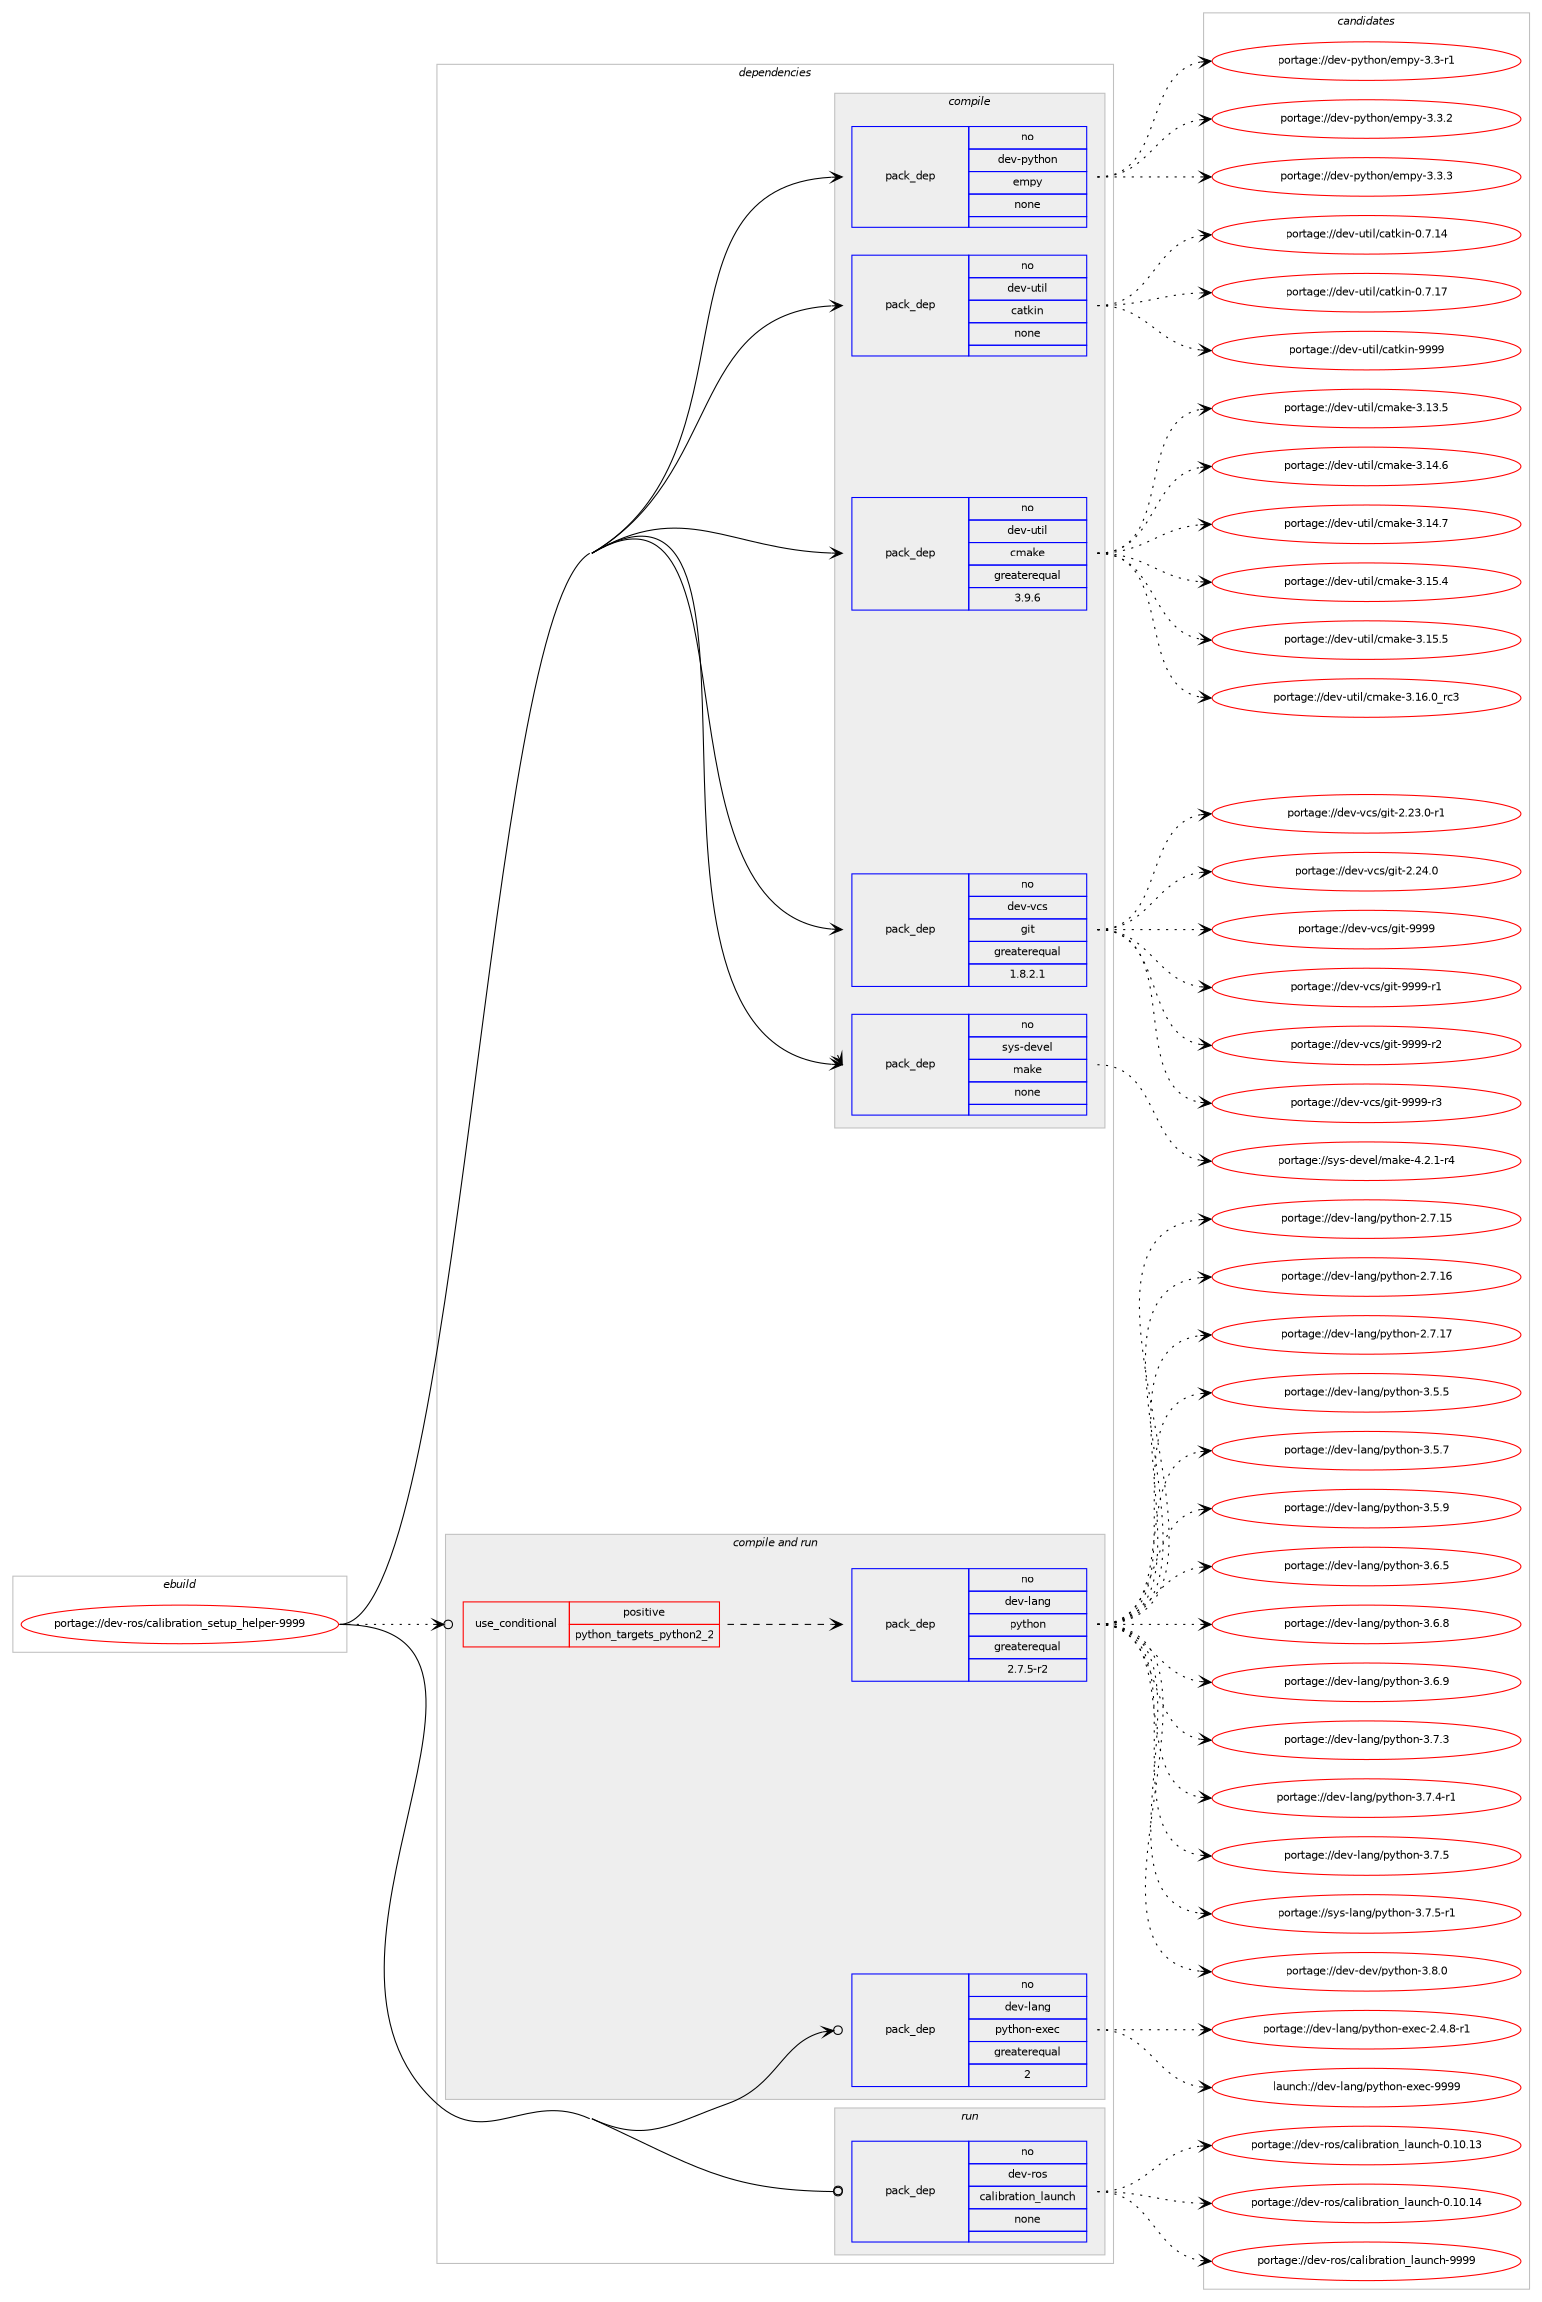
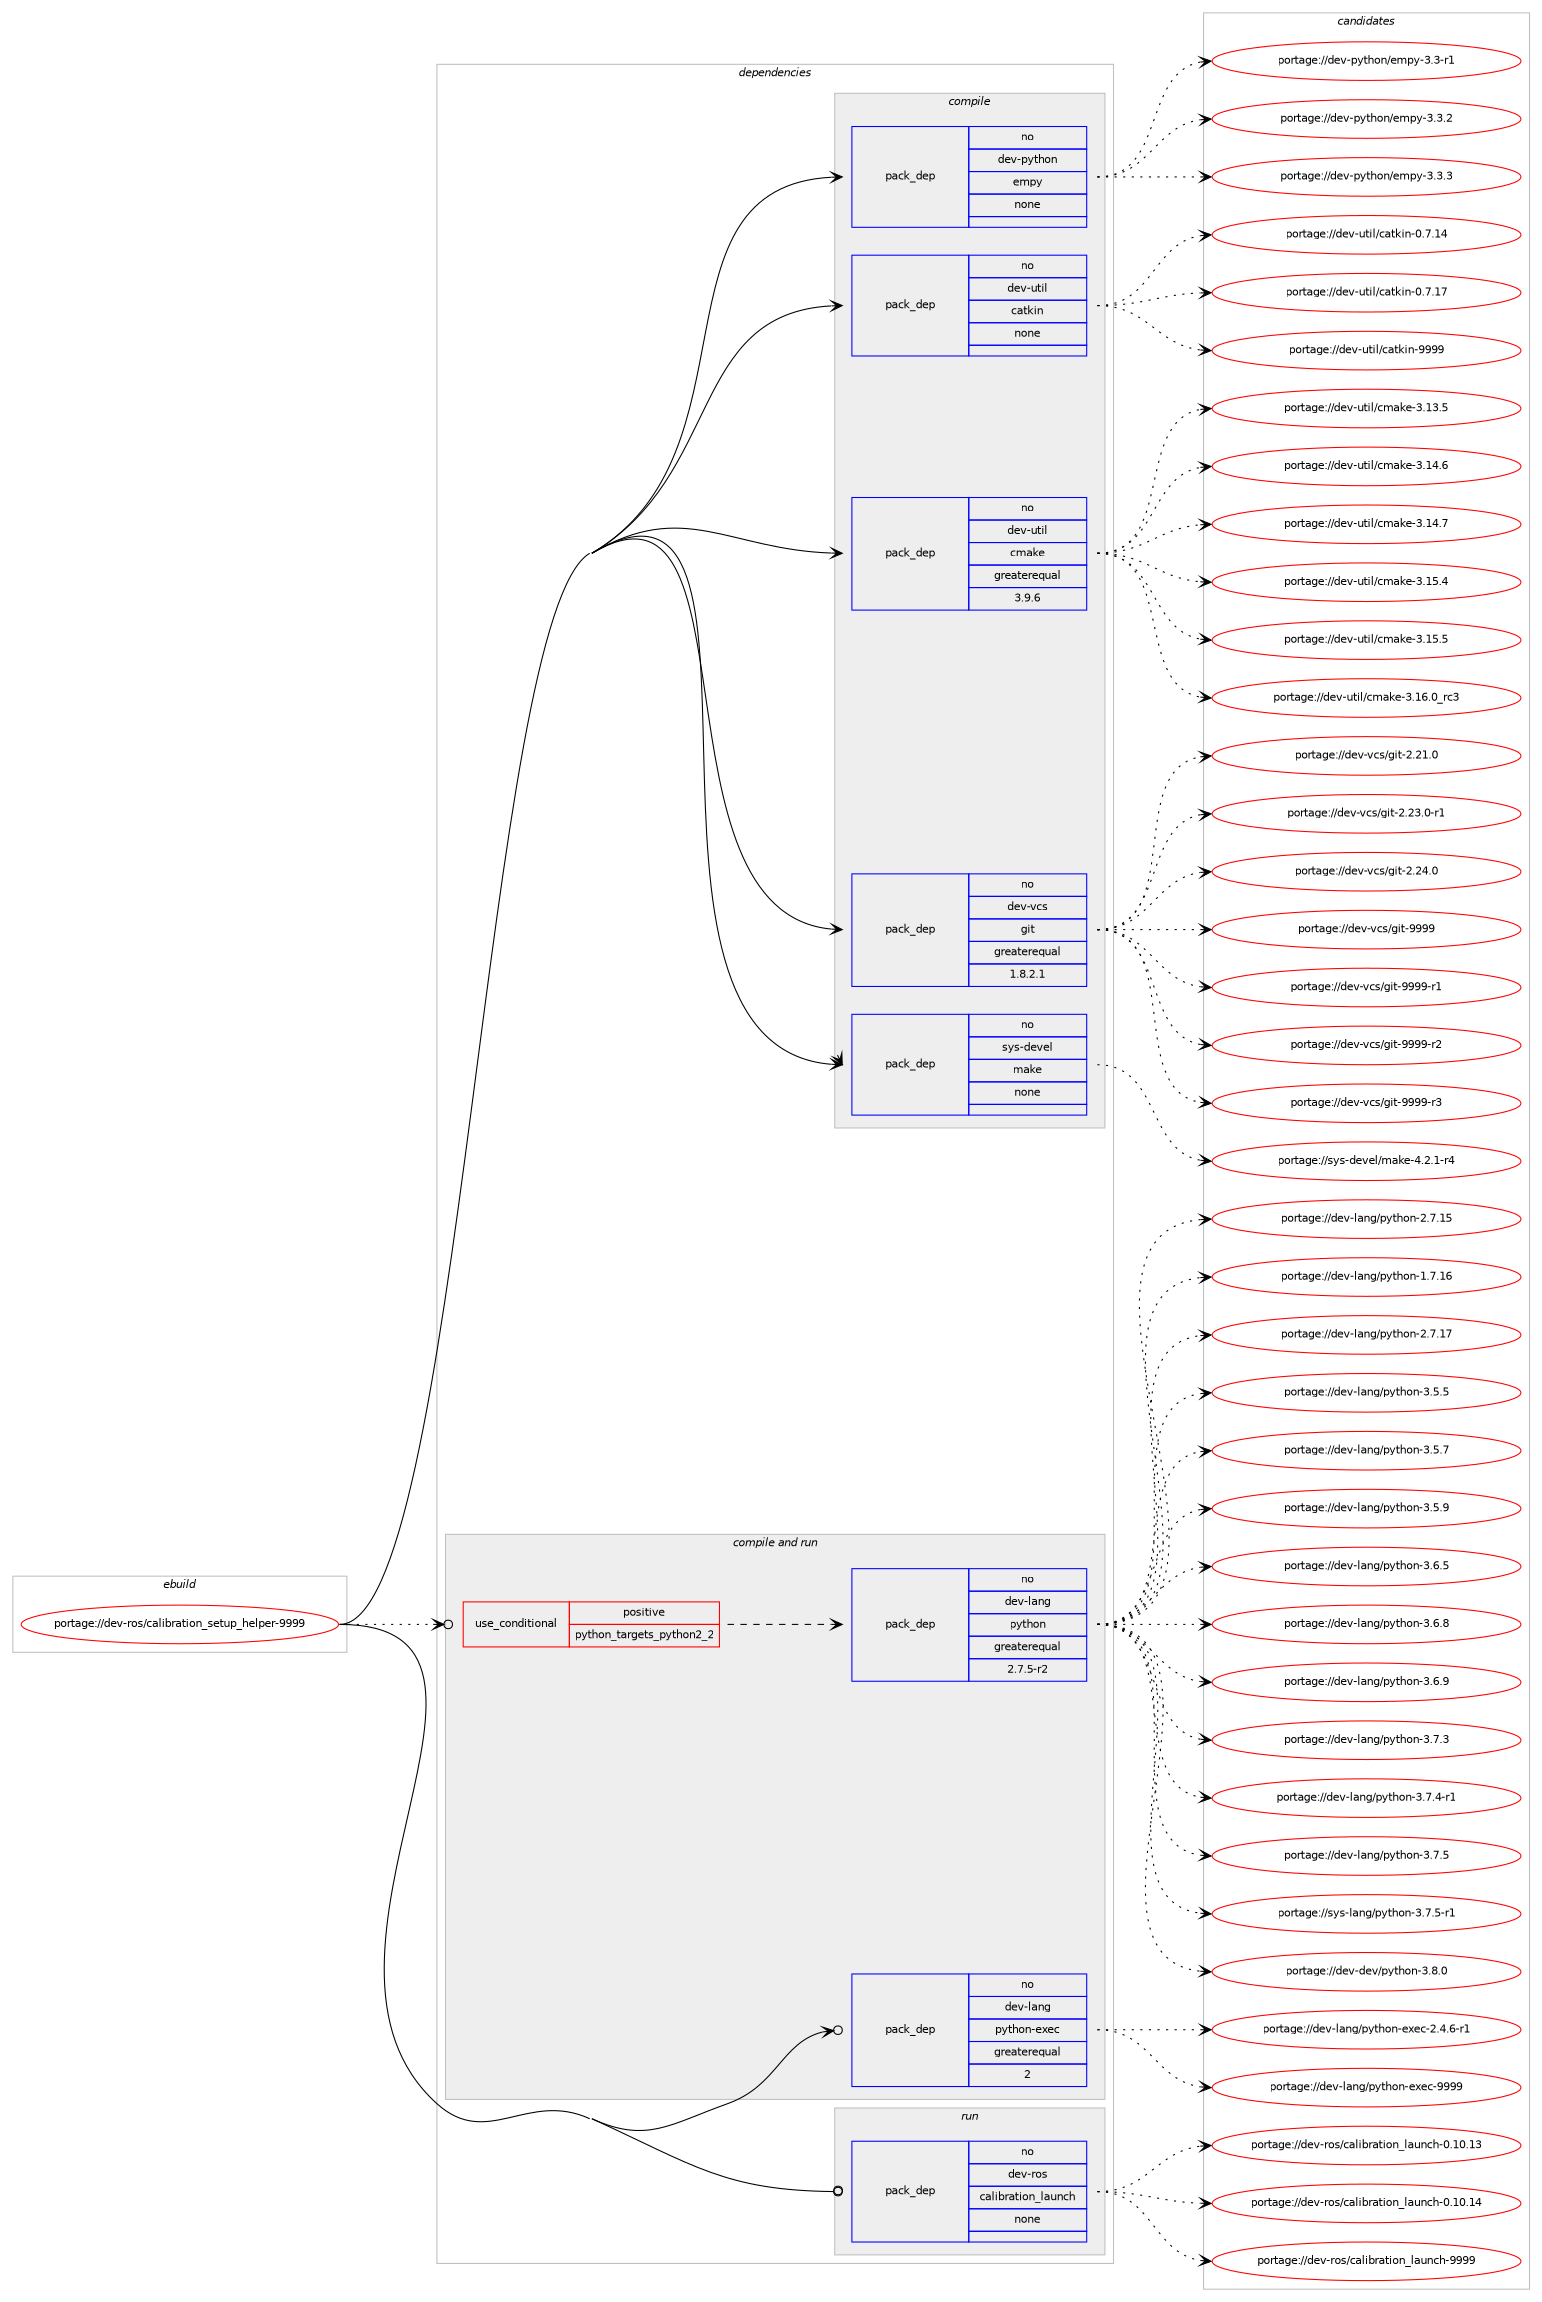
node "portage://dev-vcs/git-2.21.0": added
node "portage://dev-lang/python-2.7.16": label "portage://dev-lang/python-2.7.16" -> "portage://dev-lang/python-1.7.16"
node "portage://dev-lang/python-exec-2.4.8-r1": label "portage://dev-lang/python-exec-2.4.8-r1" -> "portage://dev-lang/python-exec-2.4.6-r1"
node "launch://dev-lang/python-exec-9999": label "launch://dev-lang/python-exec-9999" -> "portage://dev-lang/python-exec-9999"
